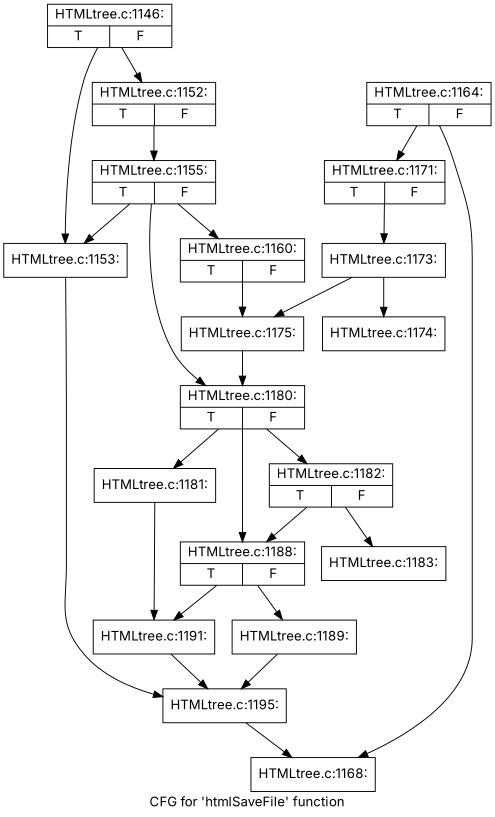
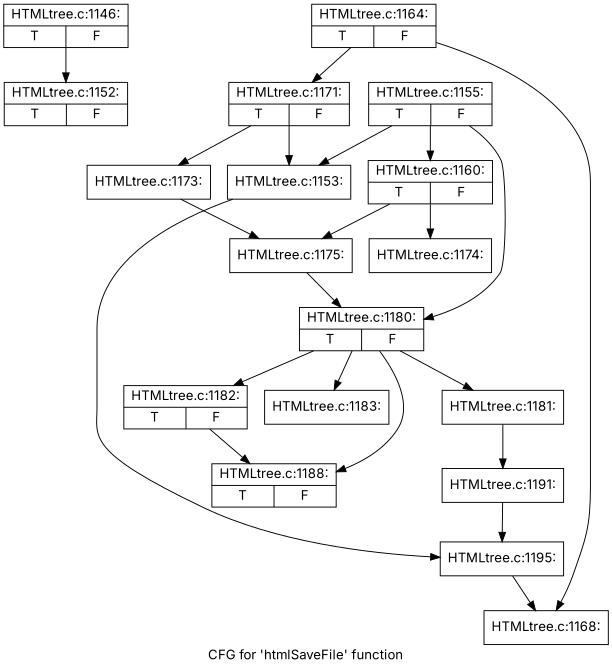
edge "HTMLtree.c:1152:" -> "HTMLtree.c:1155:": removed
edge "HTMLtree.c:1146:" -> "HTMLtree.c:1153:": now "HTMLtree.c:1171:" -> "HTMLtree.c:1153:"
edge "HTMLtree.c:1173:" -> "HTMLtree.c:1174:": now "HTMLtree.c:1160:" -> "HTMLtree.c:1174:"
edge "HTMLtree.c:1182:" -> "HTMLtree.c:1183:": now "HTMLtree.c:1180:" -> "HTMLtree.c:1183:"
edge "HTMLtree.c:1188:" -> "HTMLtree.c:1191:": removed
node "HTMLtree.c:1189:": removed
